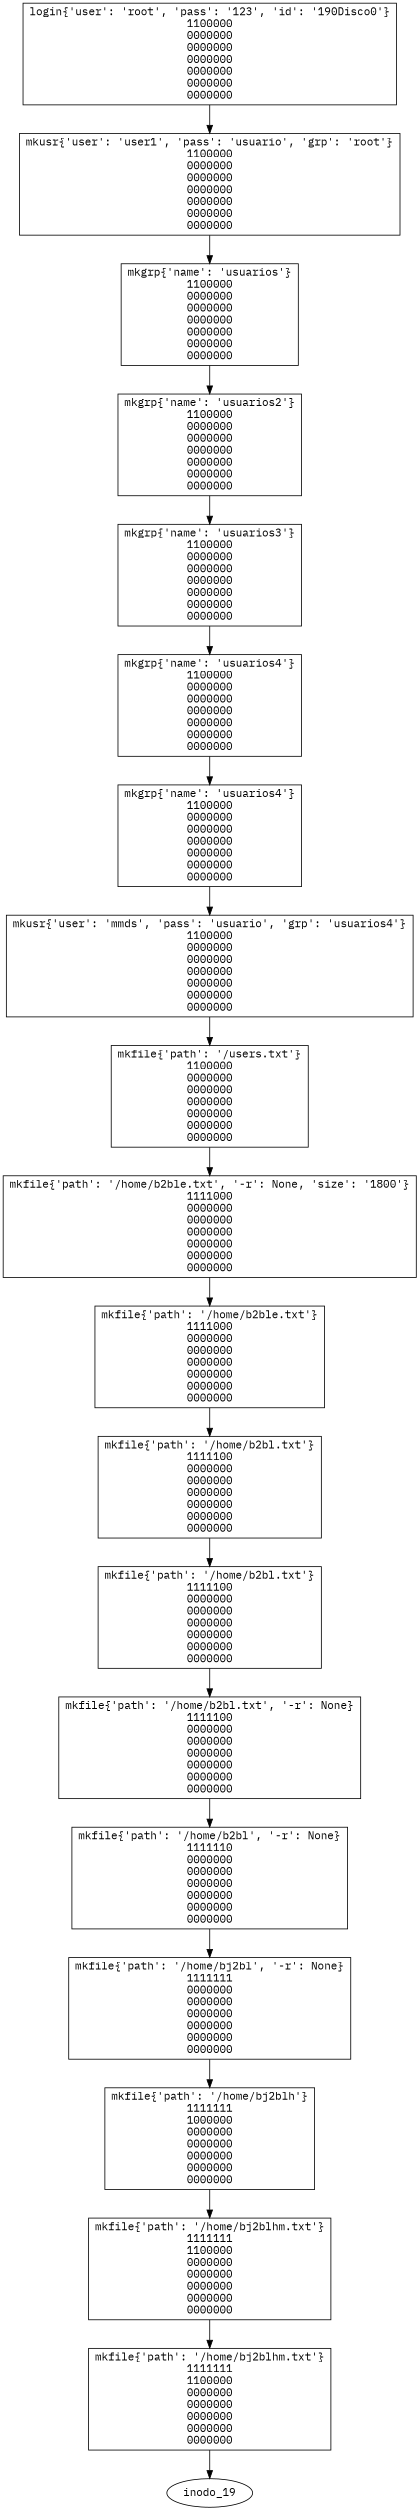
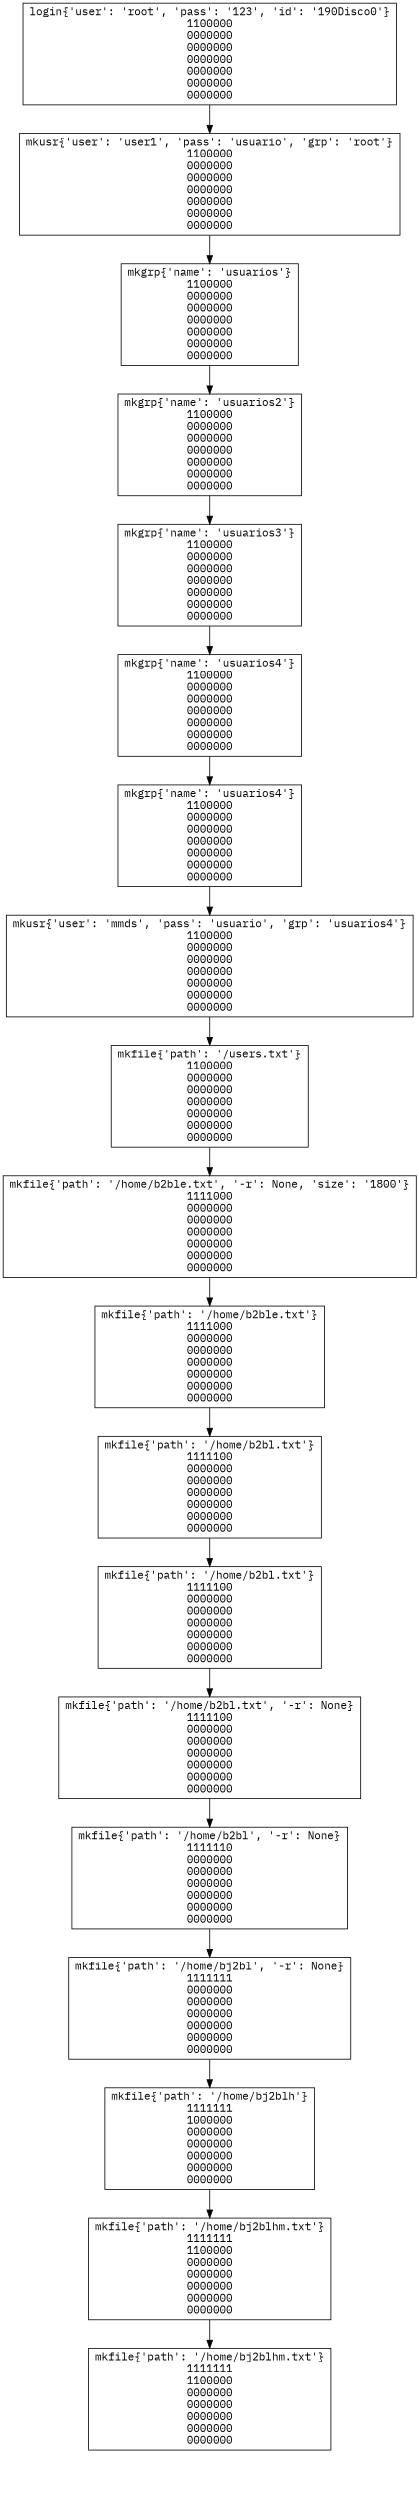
node "inodo_19": removed
